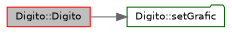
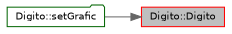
edge "Digito::Digito" -> "Digito::setGrafic": reversed
